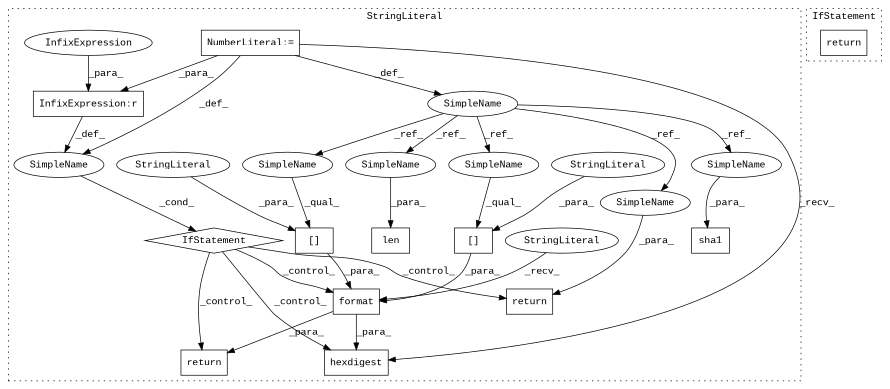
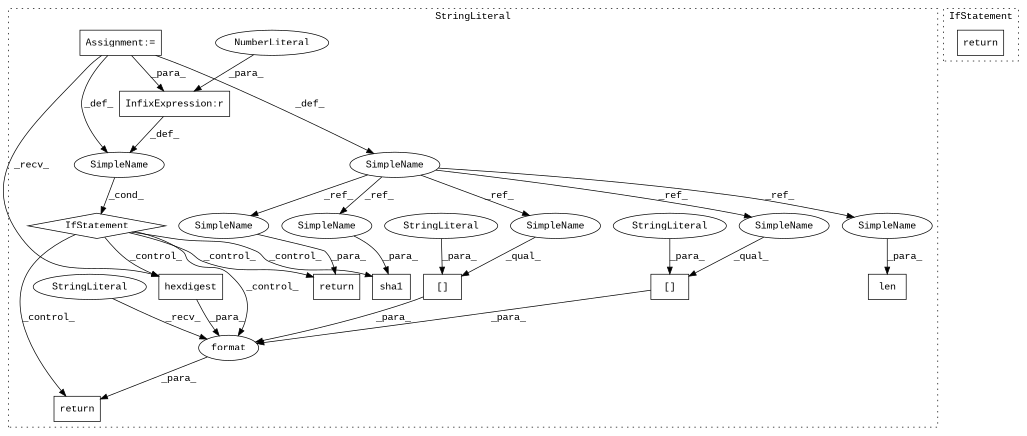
node "InfixExpression": label "InfixExpression" -> "NumberLiteral"
node "NumberLiteral:=": label "NumberLiteral:=" -> "Assignment:="
edge "IfStatement" -> "sha1": added, label "_control_"
node "format": shape box -> ellipse
edge "format" -> "hexdigest": reversed
